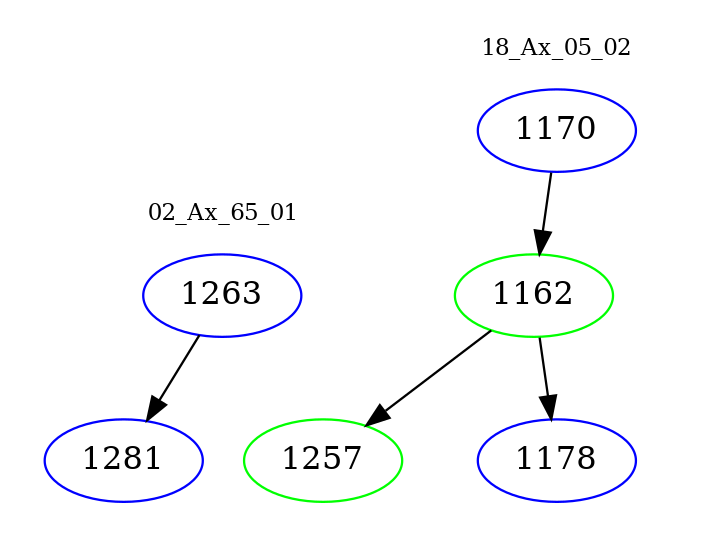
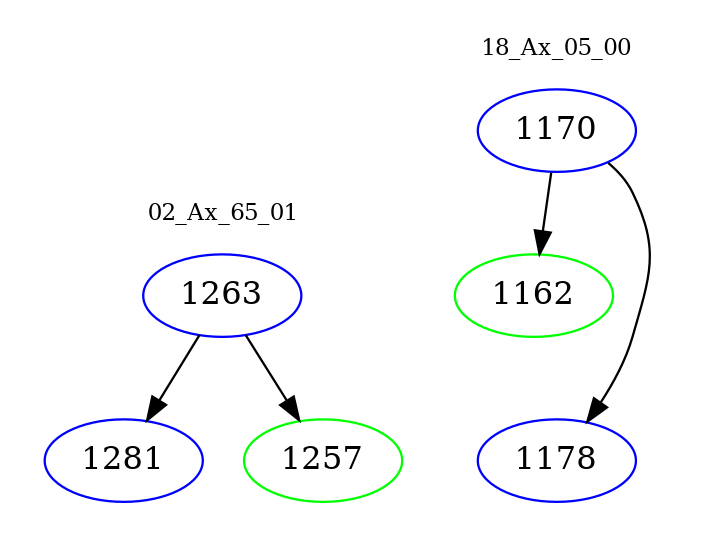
cluster "18_Ax_05_02": label "18_Ax_05_02" -> "18_Ax_05_00"
edge "1162" -> "1257": now "1263" -> "1257"
edge "1162" -> "1178": now "1170" -> "1178"
